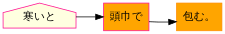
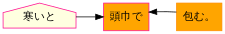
edge "頭巾で" -> "包む。": reversed
